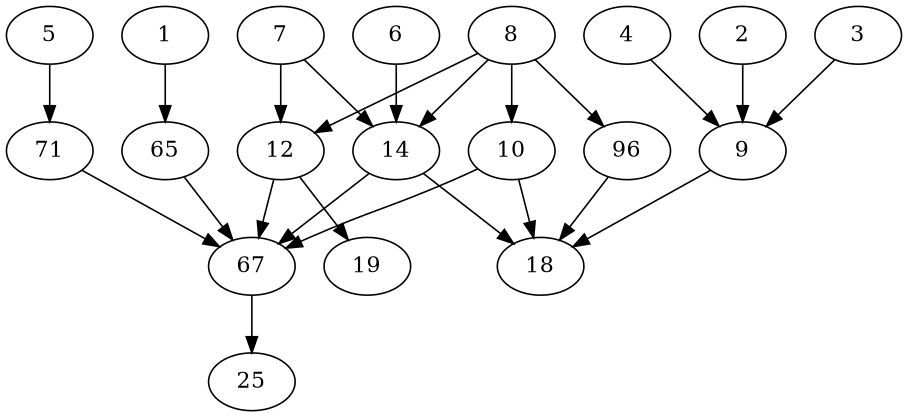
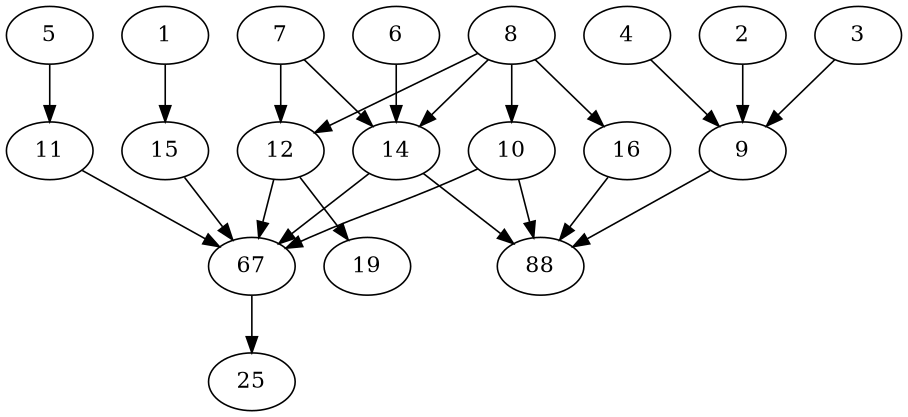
node "71": label "71" -> "11"
node "65": label "65" -> "15"
node "96": label "96" -> "16"
node "18": label "18" -> "88"
